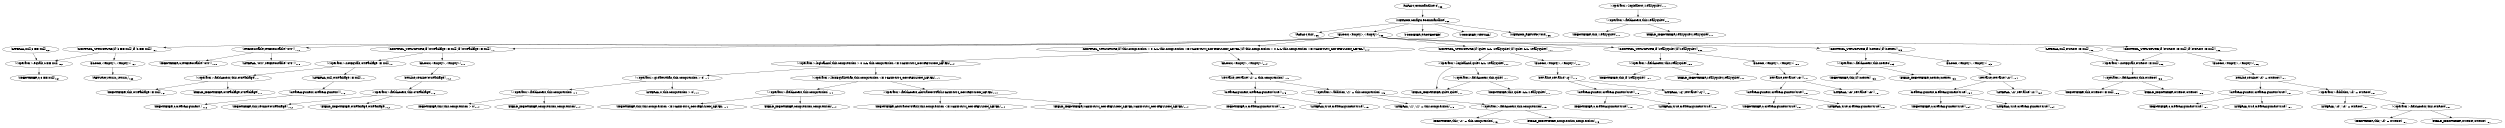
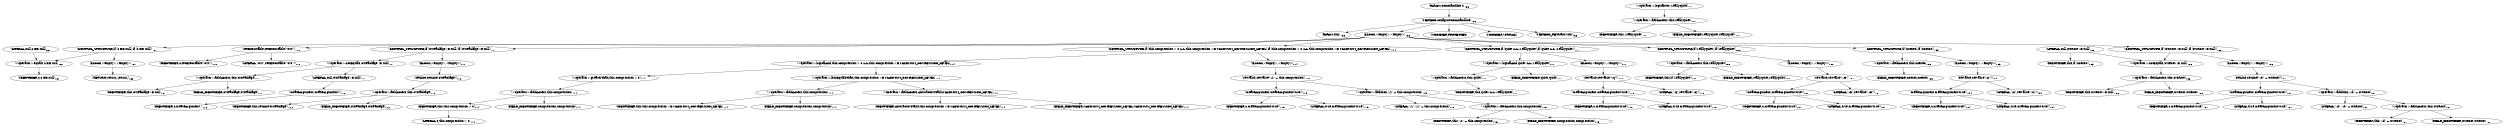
edge "(<operator>.fieldAccess,this.noexec)" -> "(IDENTIFIER,this,if (noexec))": now "(LITERAL,null,cvsRoot != null)" -> "(IDENTIFIER,this,if (noexec))"
edge "(<operator>.greaterThan,this.compression > 0)" -> "(LITERAL,0,this.compression > 0)": now "(IDENTIFIER,this,this.compression > 0)" -> "(LITERAL,0,this.compression > 0)"
edge "(<operator>.fieldAccess,this.quiet)" -> "(FIELD_IDENTIFIER,quiet,quiet)": removed
